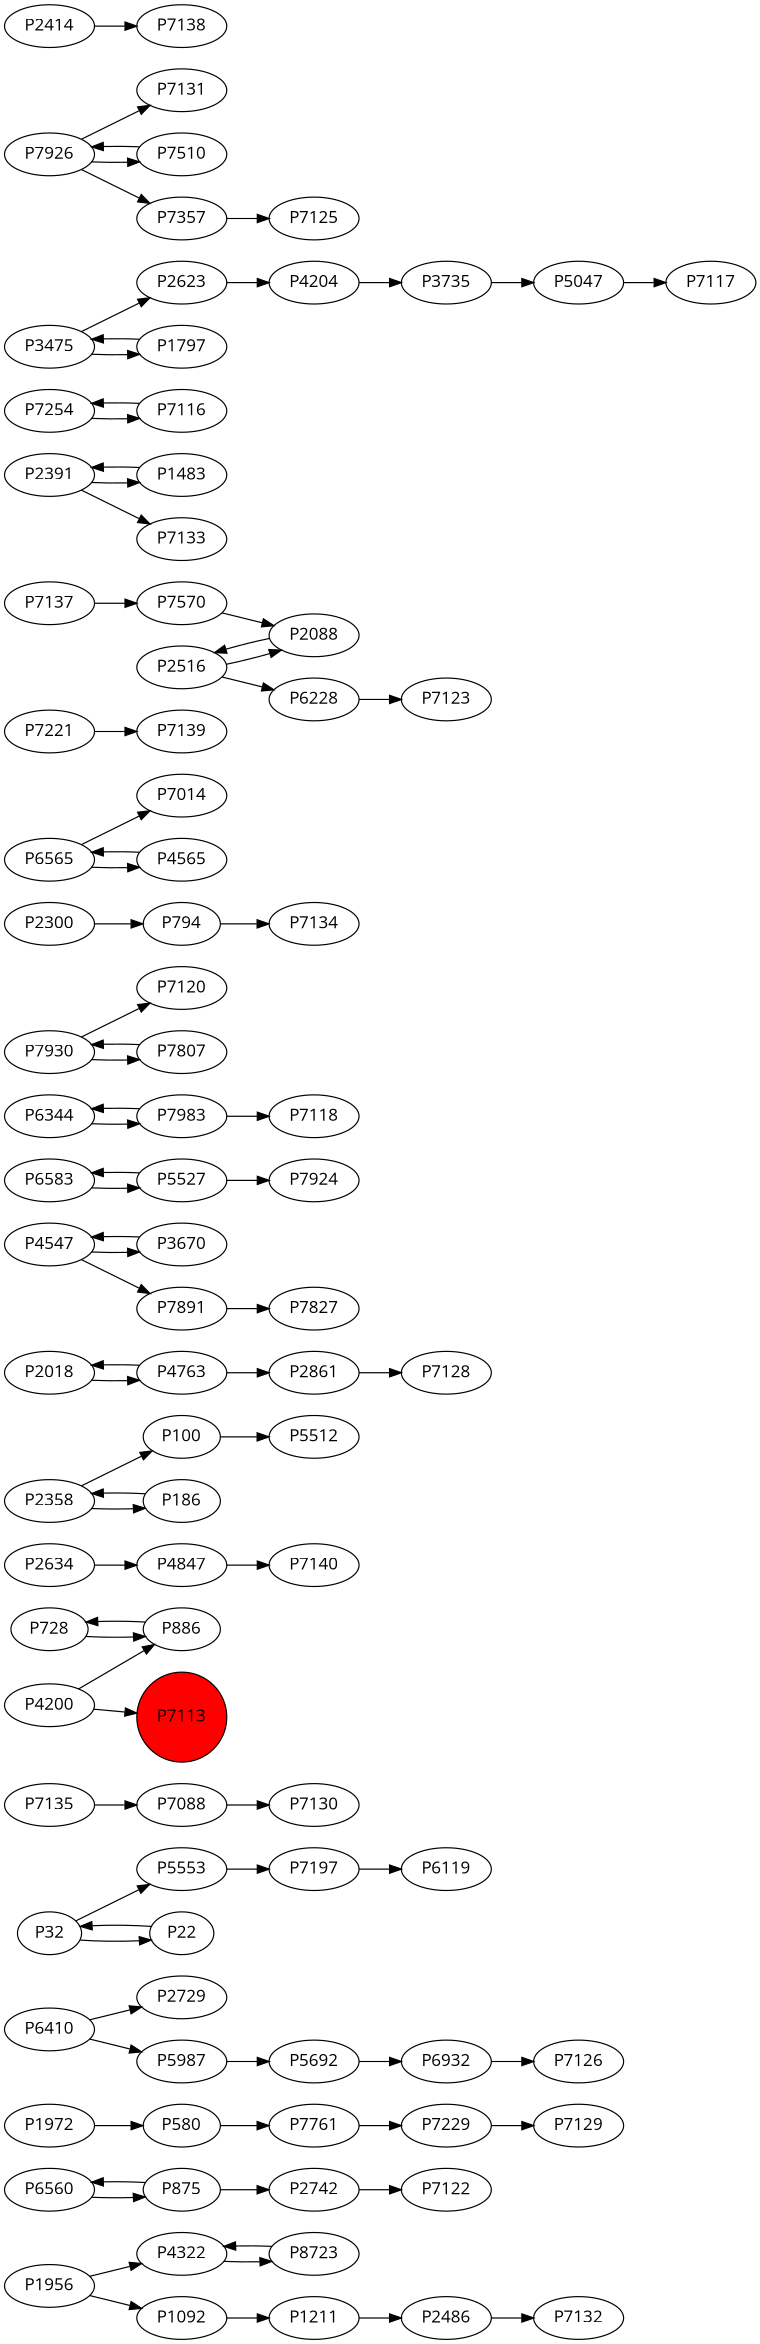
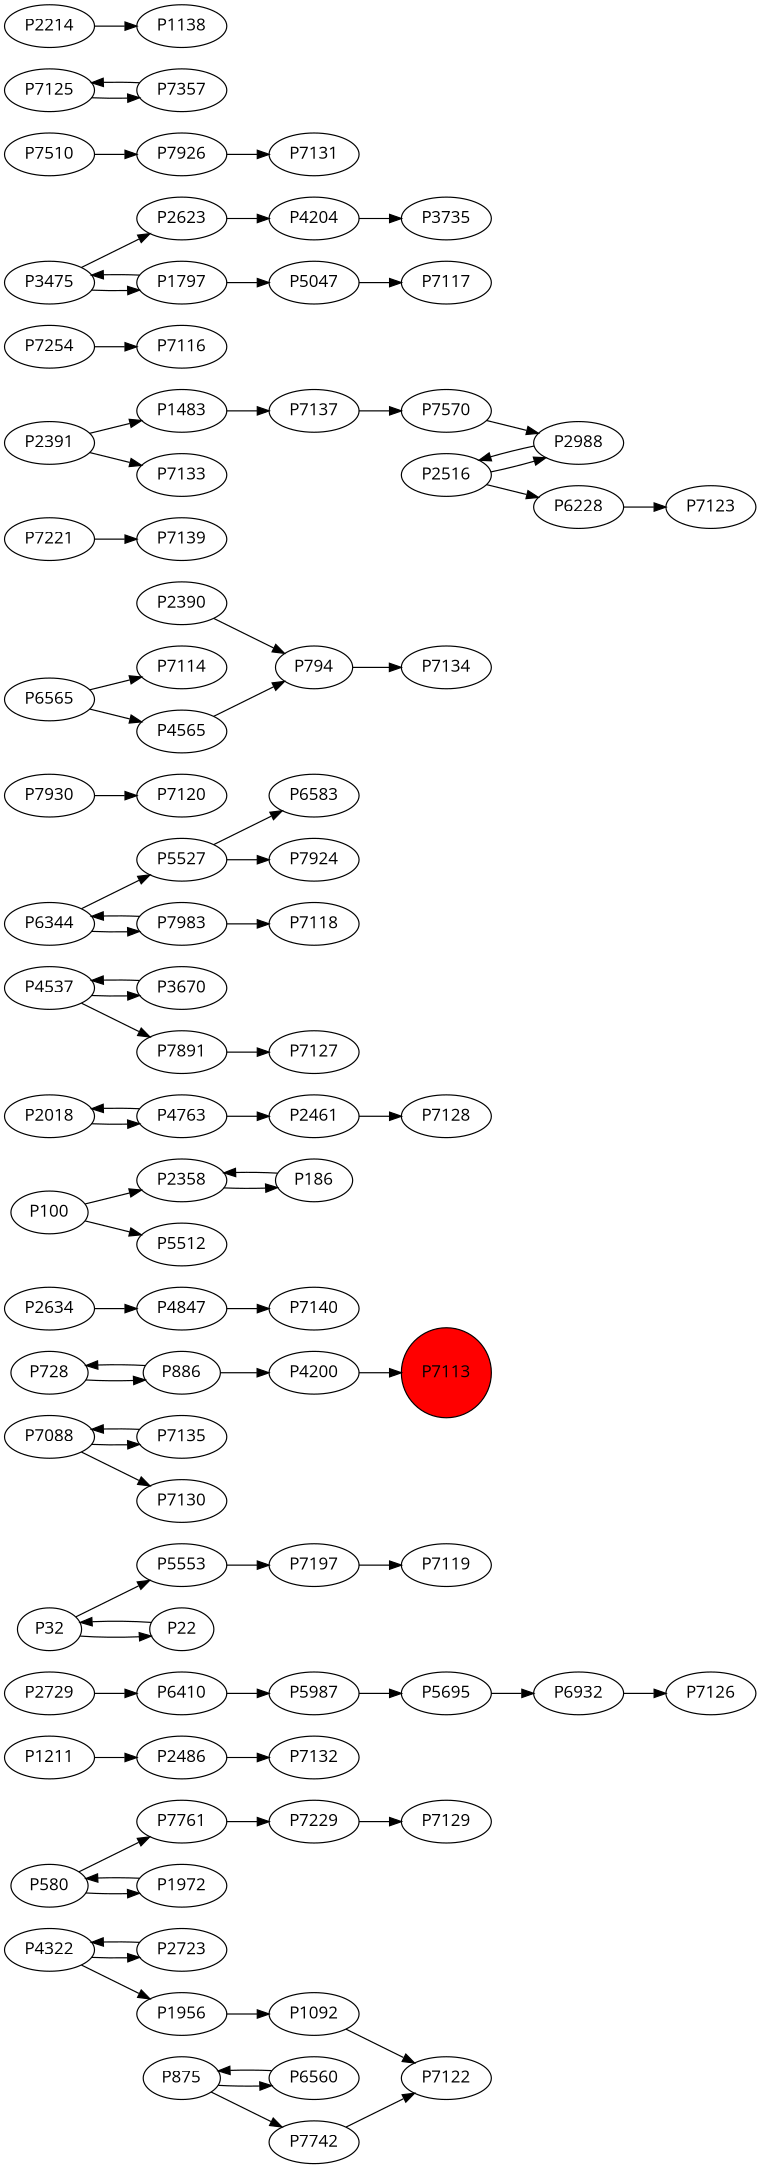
node "P2414": label "P2414" -> "P2214"
node "P7138": label "P7138" -> "P1138"
edge "P7926" -> "P7510": removed
edge "P7926" -> "P7357": now "P7125" -> "P7357"
edge "P3735" -> "P5047": now "P1797" -> "P5047"
edge "P7116" -> "P7254": removed
edge "P1483" -> "P2391": now "P1483" -> "P7137"
node "P2088": label "P2088" -> "P2988"
node "P7014": label "P7014" -> "P7114"
edge "P4565" -> "P6565": now "P4565" -> "P794"
node "P2300": label "P2300" -> "P2390"
node "P7807": removed
edge "P6583" -> "P5527": now "P6344" -> "P5527"
node "P4547": label "P4547" -> "P4537"
node "P7827": label "P7827" -> "P7127"
node "P2861": label "P2861" -> "P2461"
edge "P7088" -> "P7135": added
edge "P2358" -> "P100": reversed
edge "P4200" -> "P886": reversed
node "P6119": label "P6119" -> "P7119"
edge "P580" -> "P1972": added
edge "P6410" -> "P2729": reversed
node "P5692": label "P5692" -> "P5695"
node "P2742": label "P2742" -> "P7742"
node "P8723": label "P8723" -> "P2723"
edge "P1956" -> "P4322": reversed
edge "P1092" -> "P1211": now "P1092" -> "P7122"
